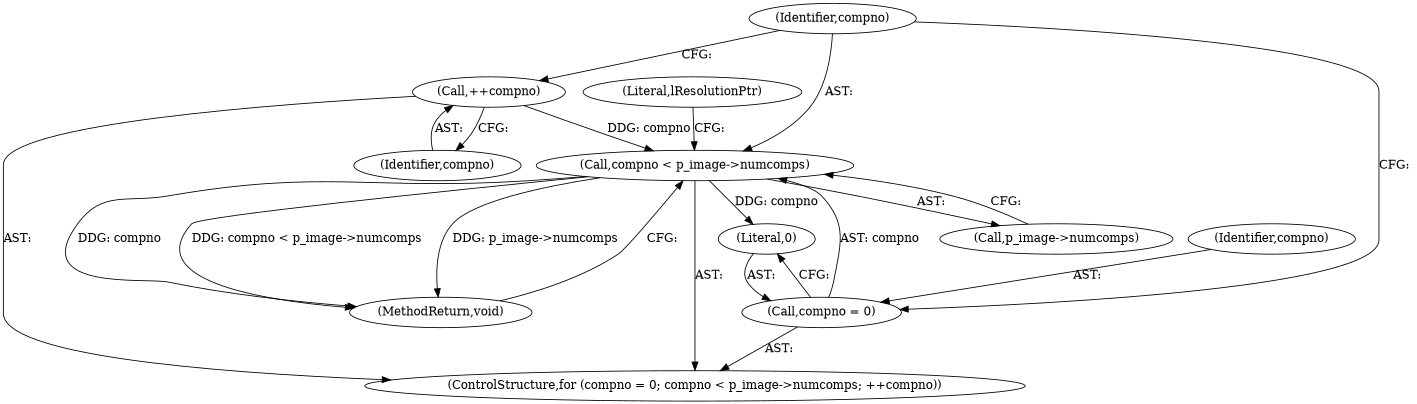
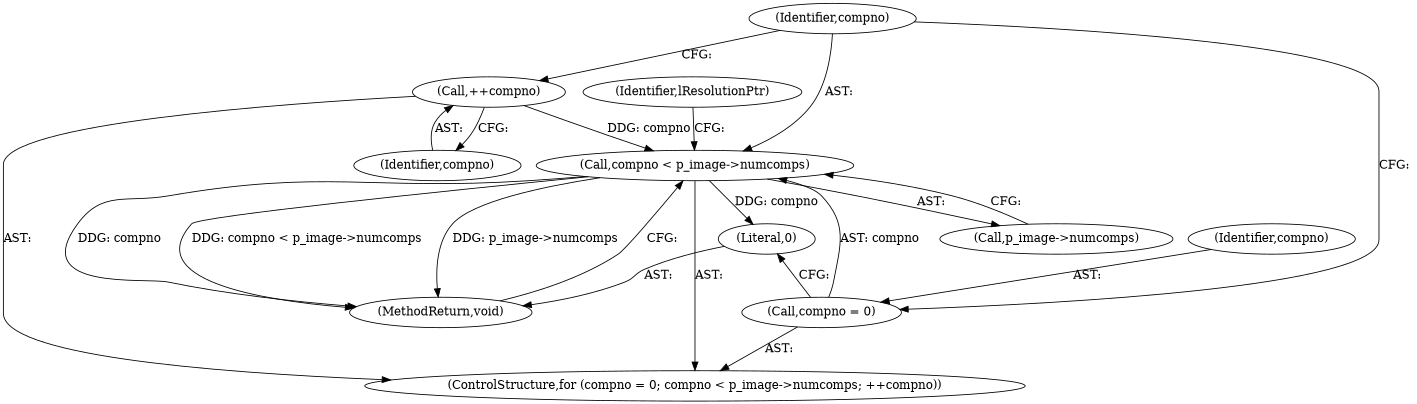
node "(Literal,lResolutionPtr)": label "(Literal,lResolutionPtr)" -> "(Identifier,lResolutionPtr)"
edge "(Literal,0)" -> "(Call,compno = 0)": now "(Literal,0)" -> "(MethodReturn,void)"
